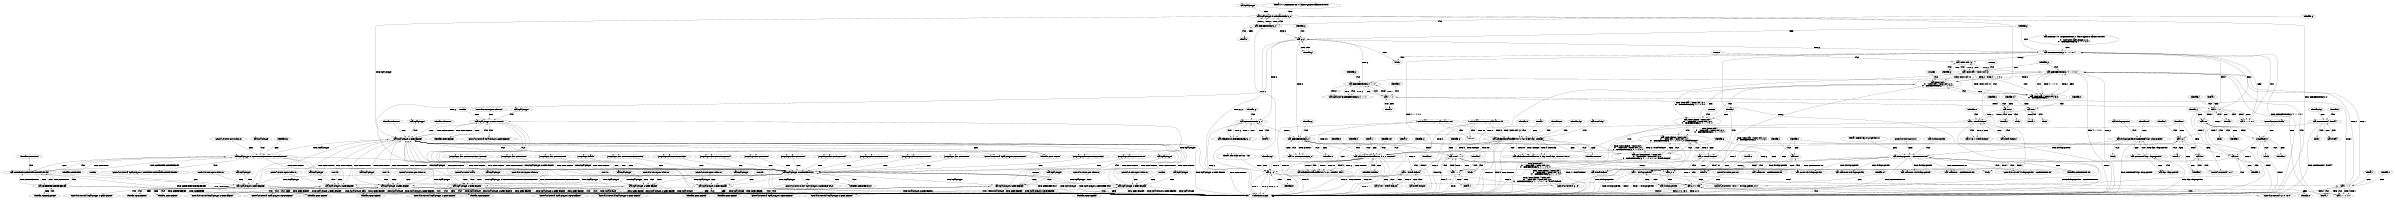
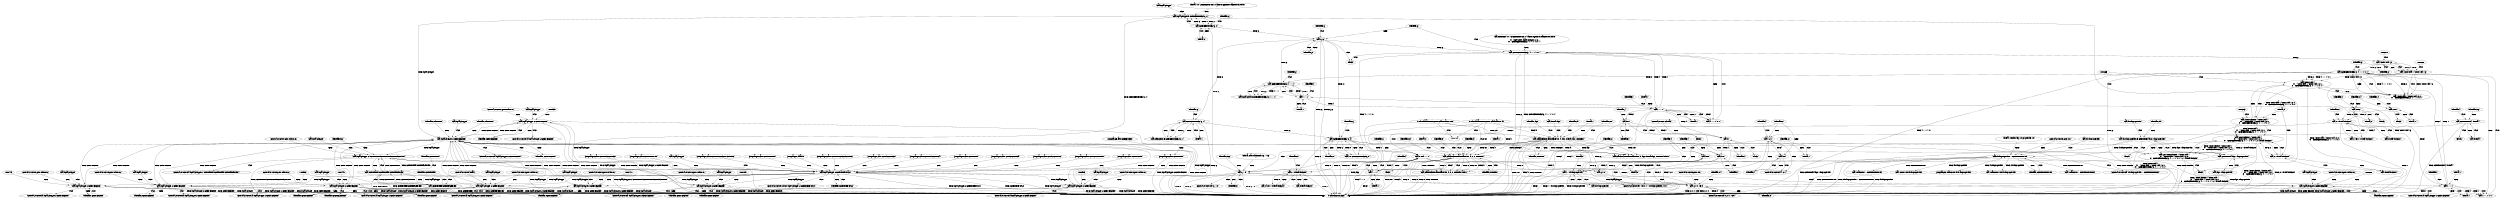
edge "(MethodParameterIn,const cdf_stream_t *sst)" -> "(Call,cdf_check_stream_offset(sst, h, e, 0, __LINE__))": label "DDG: sst" -> "AST: sst"
node "(JumpTarget,i--)": label "(JumpTarget,i--)" -> "(Call,i--)"
edge "(Call,l & 1)" -> "(ControlStructure,if (q > e))": now "(Call,l & 1)" -> "(MethodReturn,RET)"
edge "(JumpTarget,case CDF_EMPTY:)" -> "(Call,inp[i].pi_type & CDF_TYPEMASK)": now "(JumpTarget,case CDF_EMPTY:)" -> "(JumpTarget,case CDF_BOOL:)"
node "(Call,*maxcount = sh.sh_properties)": label "(Call,*maxcount = sh.sh_properties)" -> "(JumpTarget,*maxcount = sh.sh_properties)"
edge "(Call,q + o >= e)" -> "(Call,q > e)": added, label "DDG: e"
edge "(Identifier,CDF_RESERVED)" -> "(Call,CDF_BYREF|CDF_RESERVED)": now "1000567" -> "(Call,CDF_BYREF|CDF_RESERVED)"
